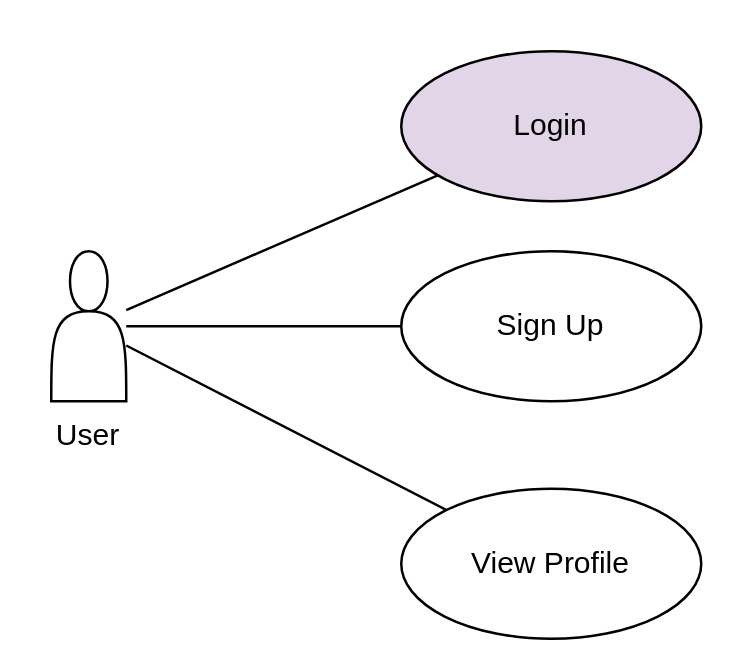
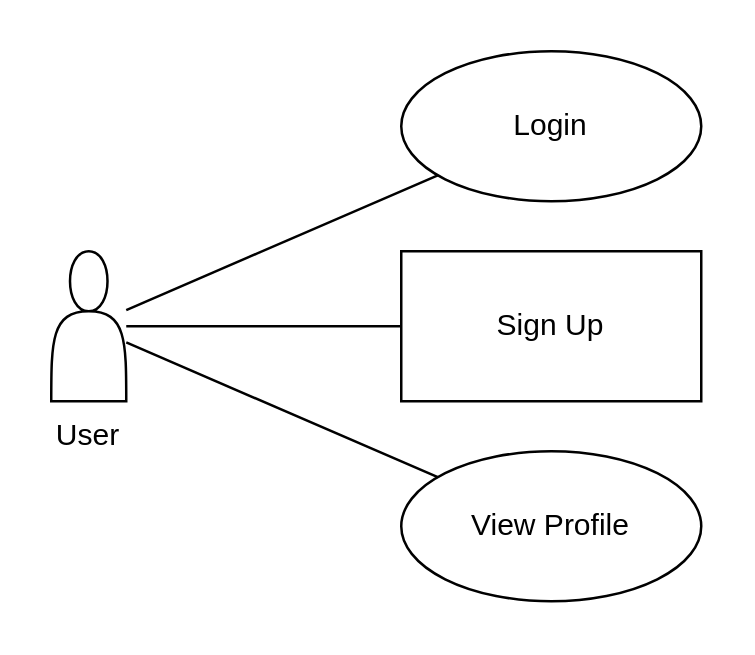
node "Login": fillcolor #e1d5e7 -> #ffffff
node "Sign Up": shape ellipse -> rectangle
node "View Profile": moved (551, 564) -> (551, 526)
